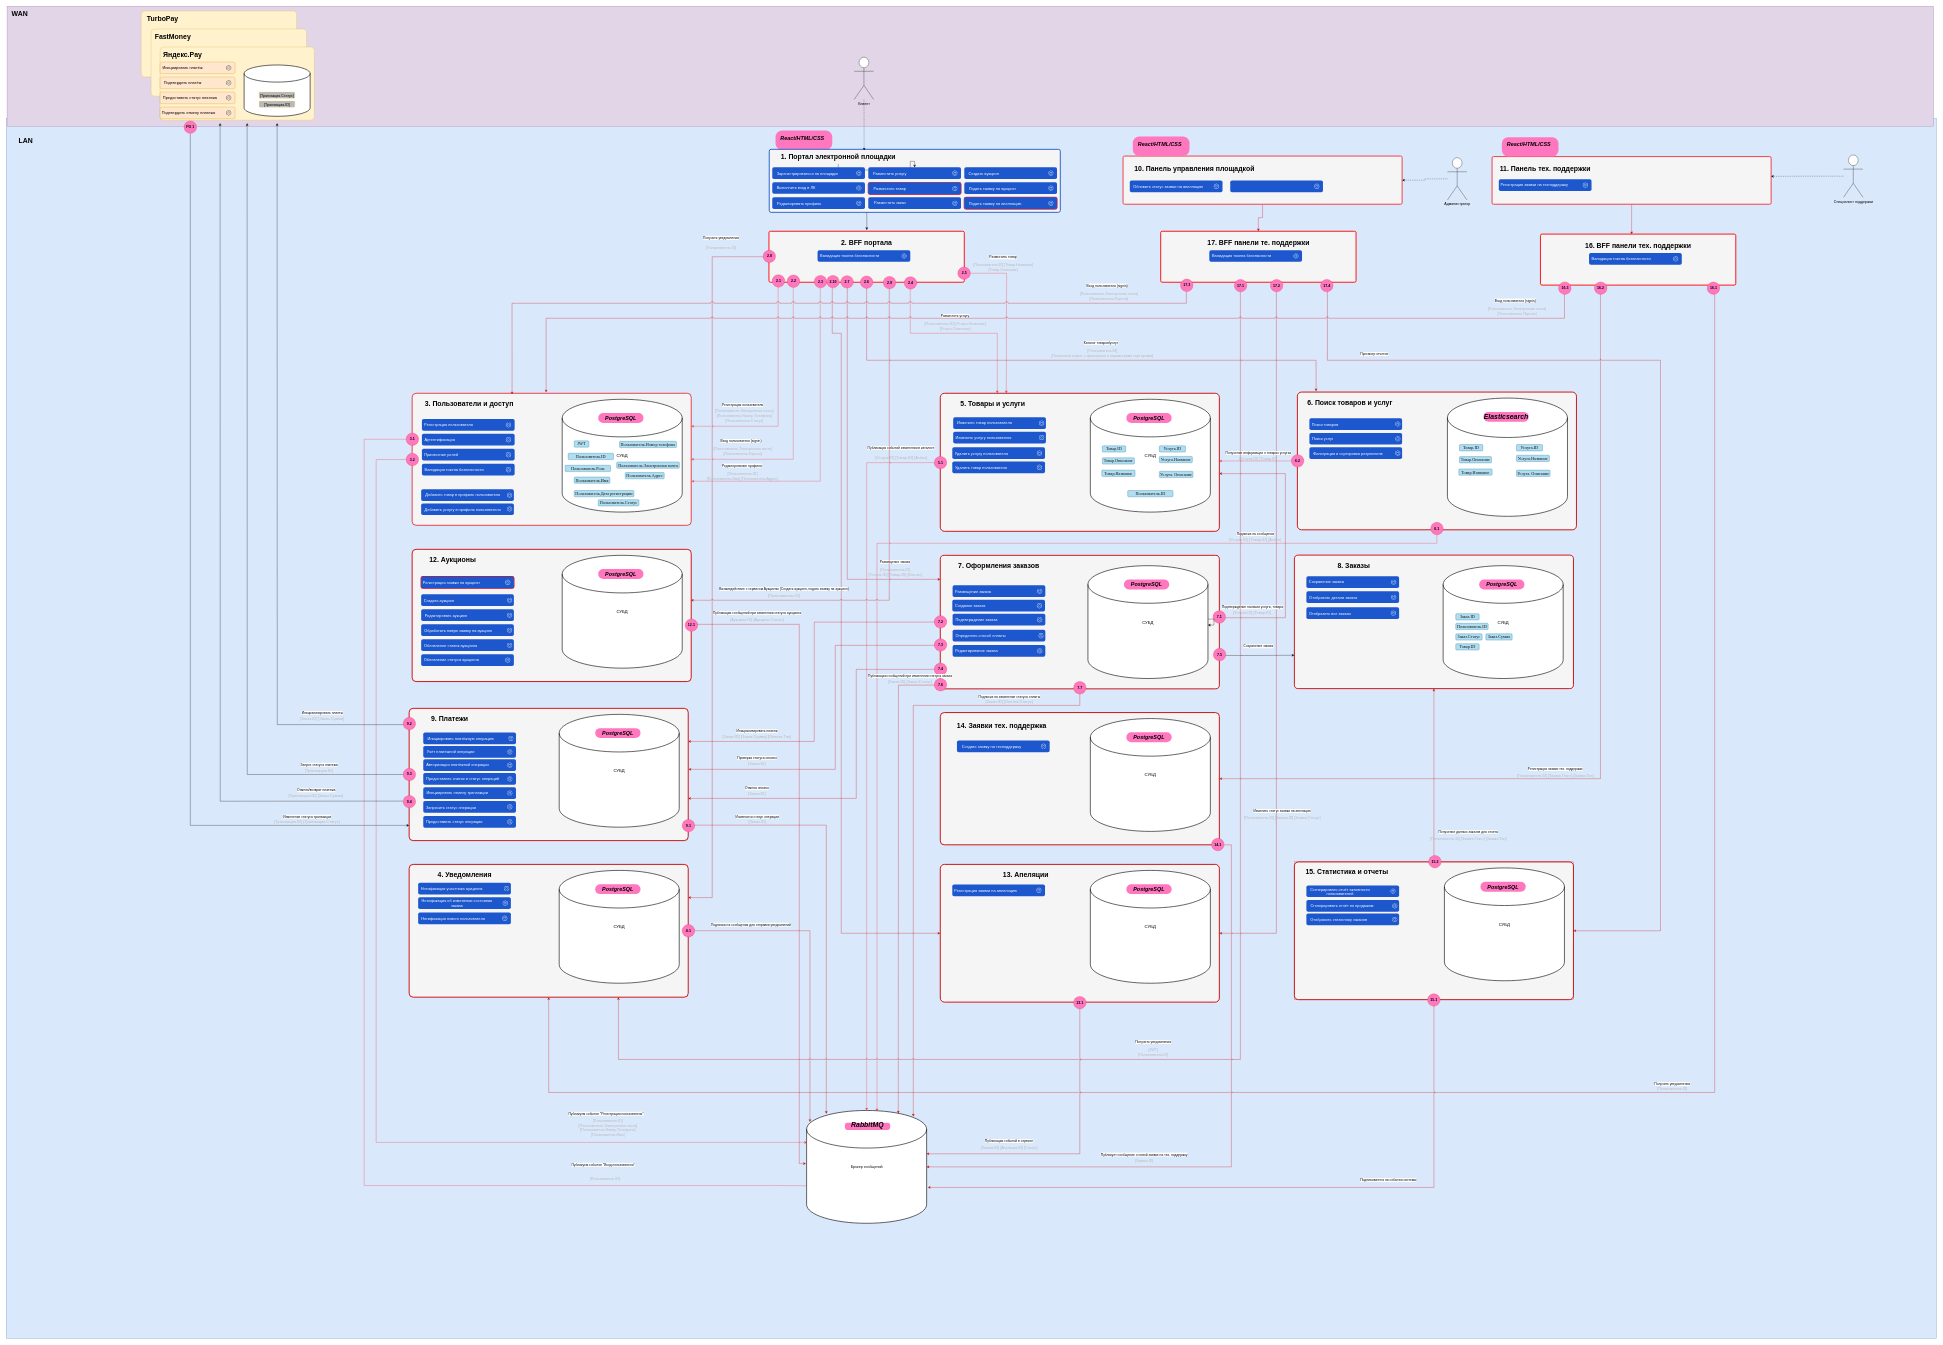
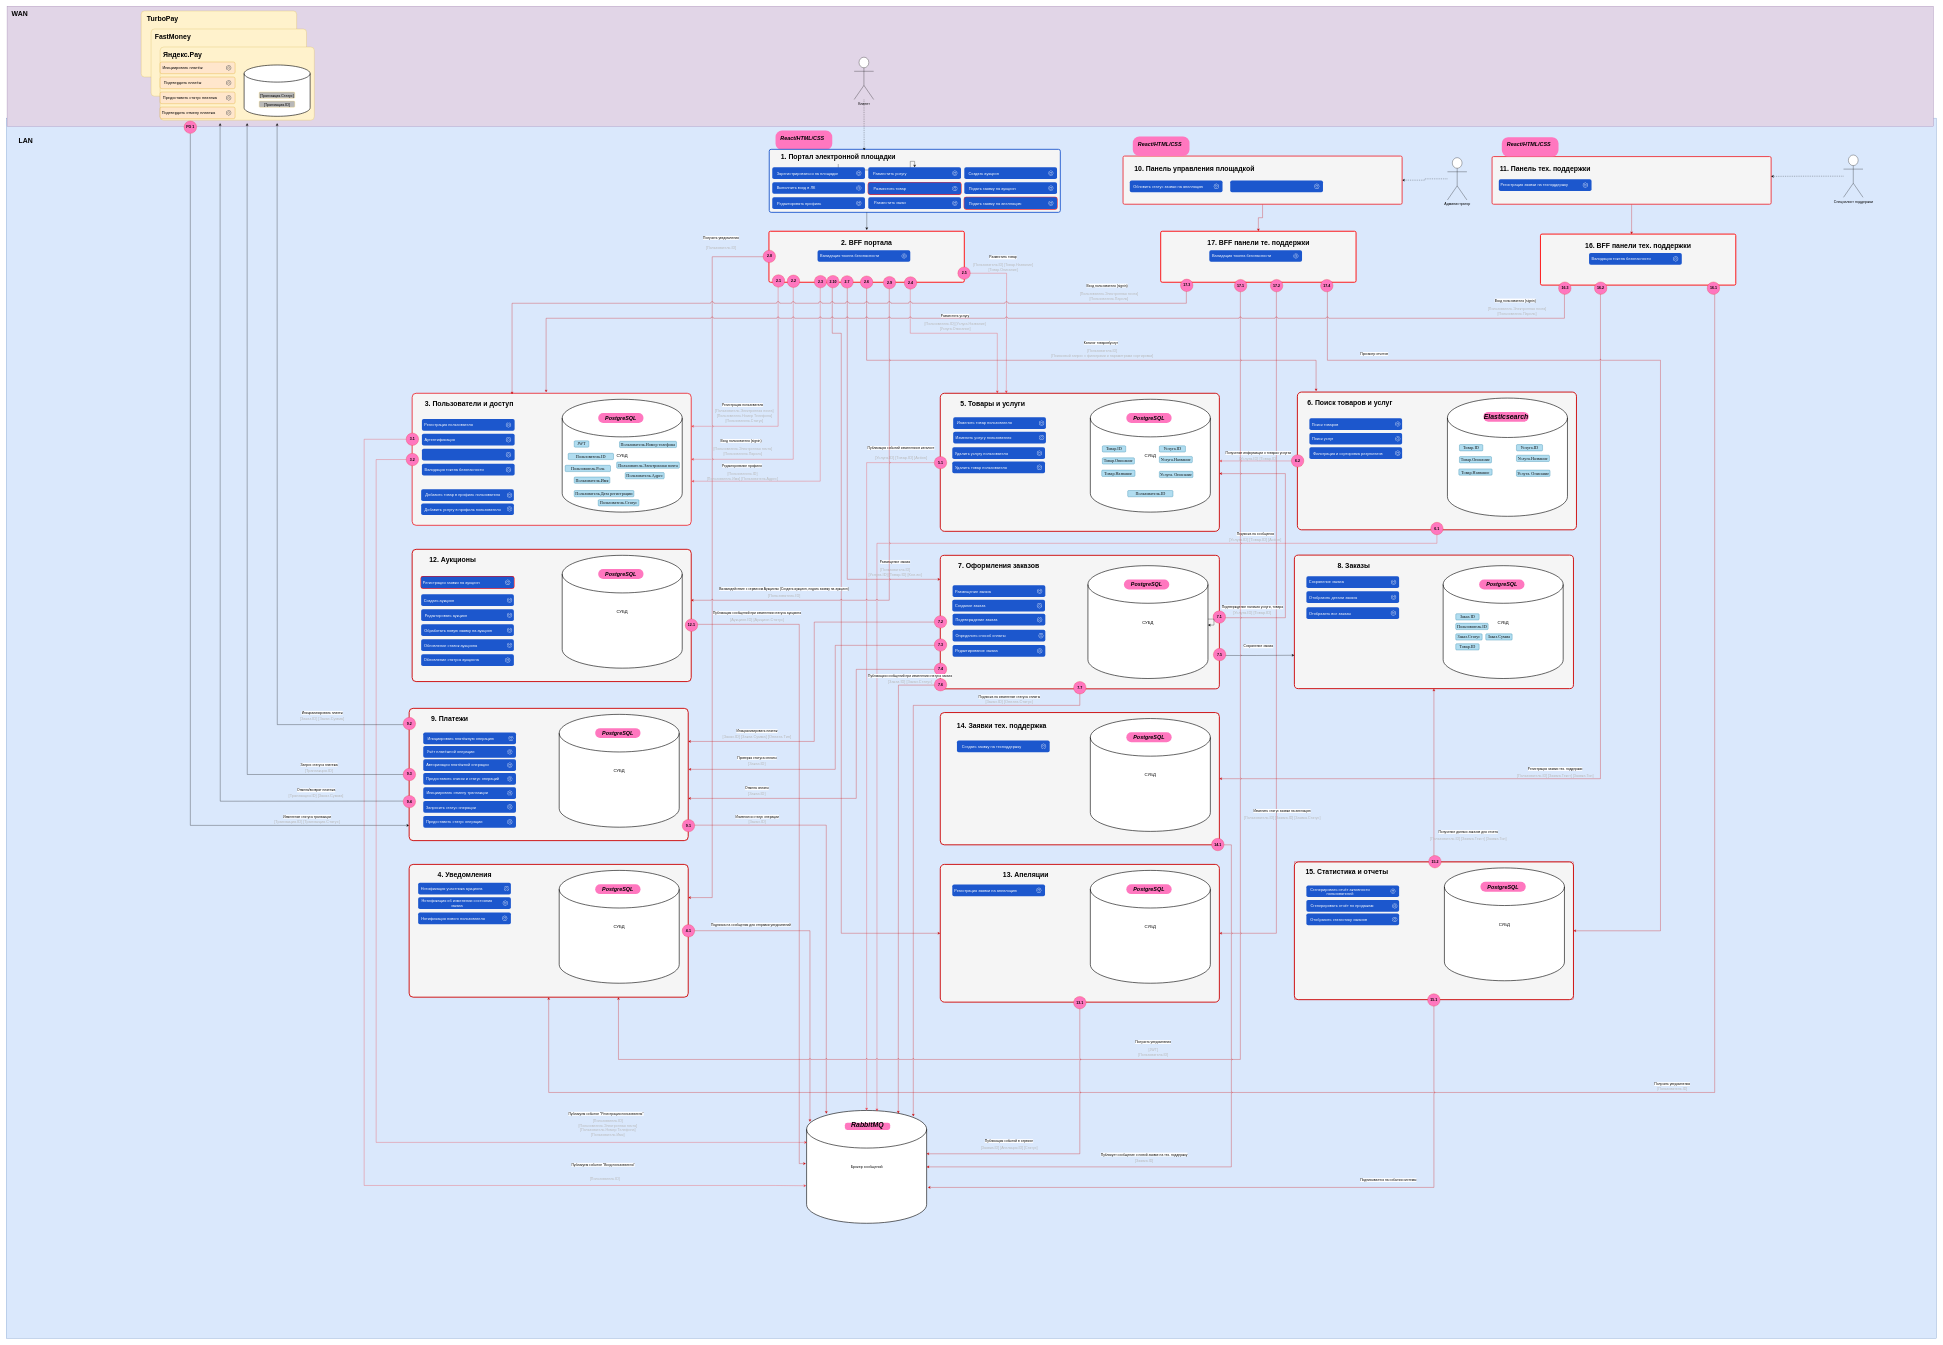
node "Присвоение ролей": removed
edge "3.1" -- "Брокер сообщений": arrowhead none -> classic
